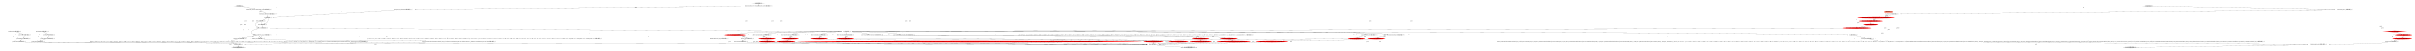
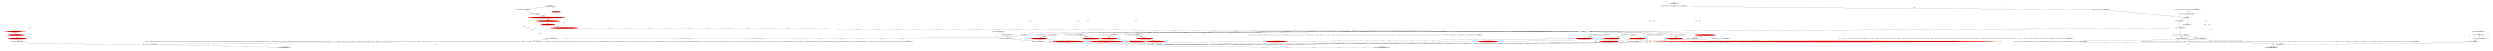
node "tableIdentifier['0', '0', '1']": removed
